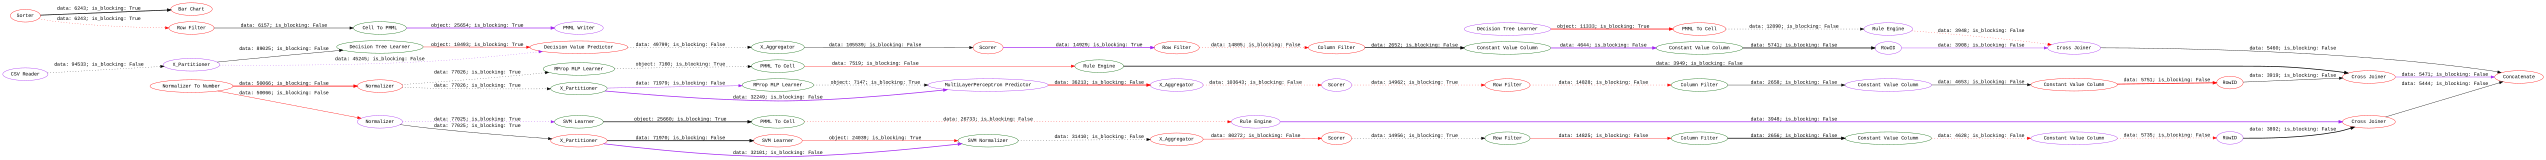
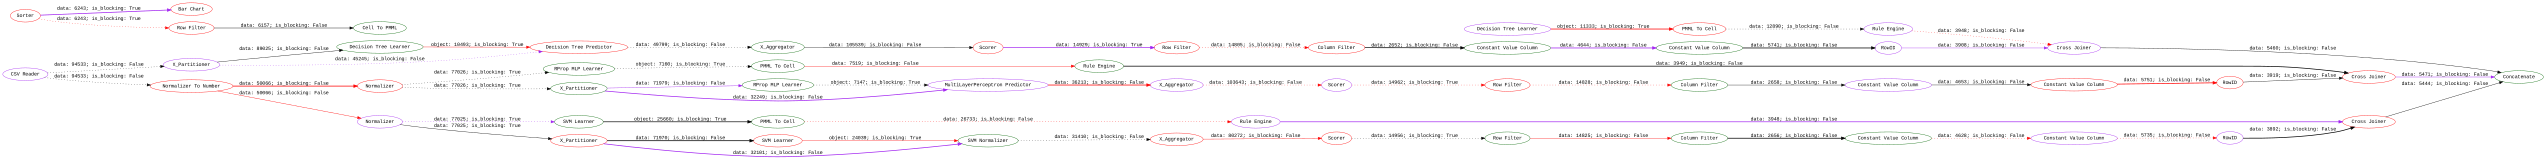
edge "Sorter" -> "Bar Chart": color black -> purple
node "PMML Writer": removed
node "Decision Value Predictor": label "Decision Value Predictor" -> "Decision Tree Predictor"
node "Concatenate": color red -> darkgreen
edge "CSV Reader" -> "Normalizer To Number": added, label "data: 94533; is_blocking: False"
